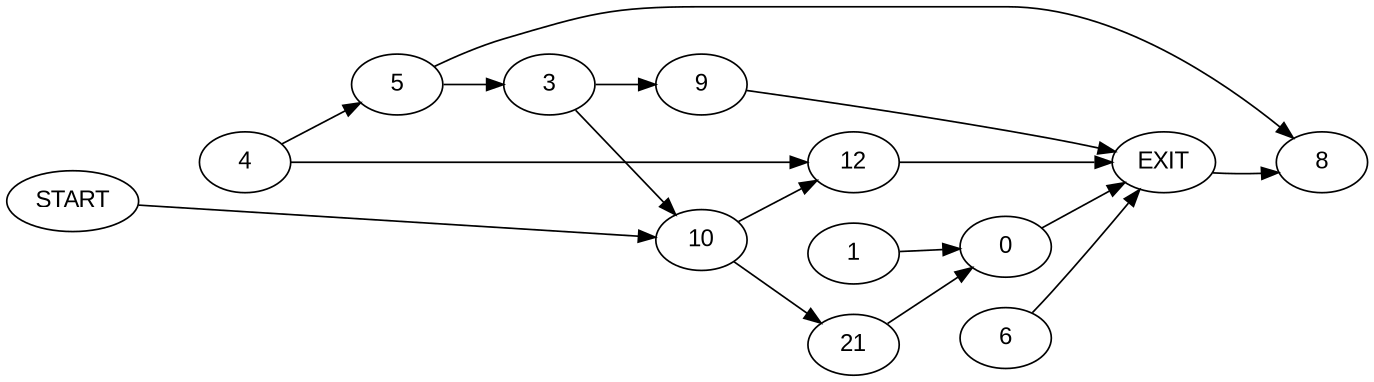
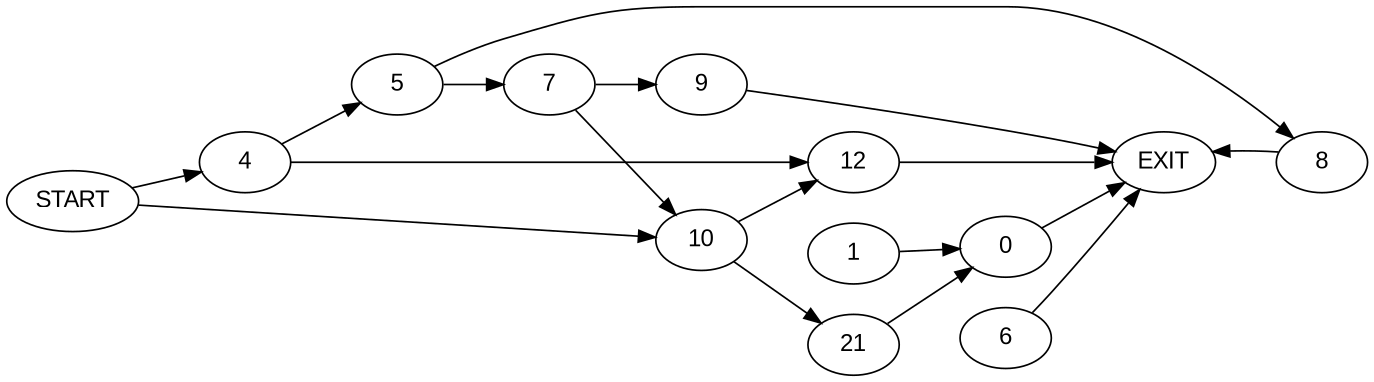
node "3": label "3" -> "7"
edge "EXIT" -> "8": reversed
edge "START" -> "4": added
